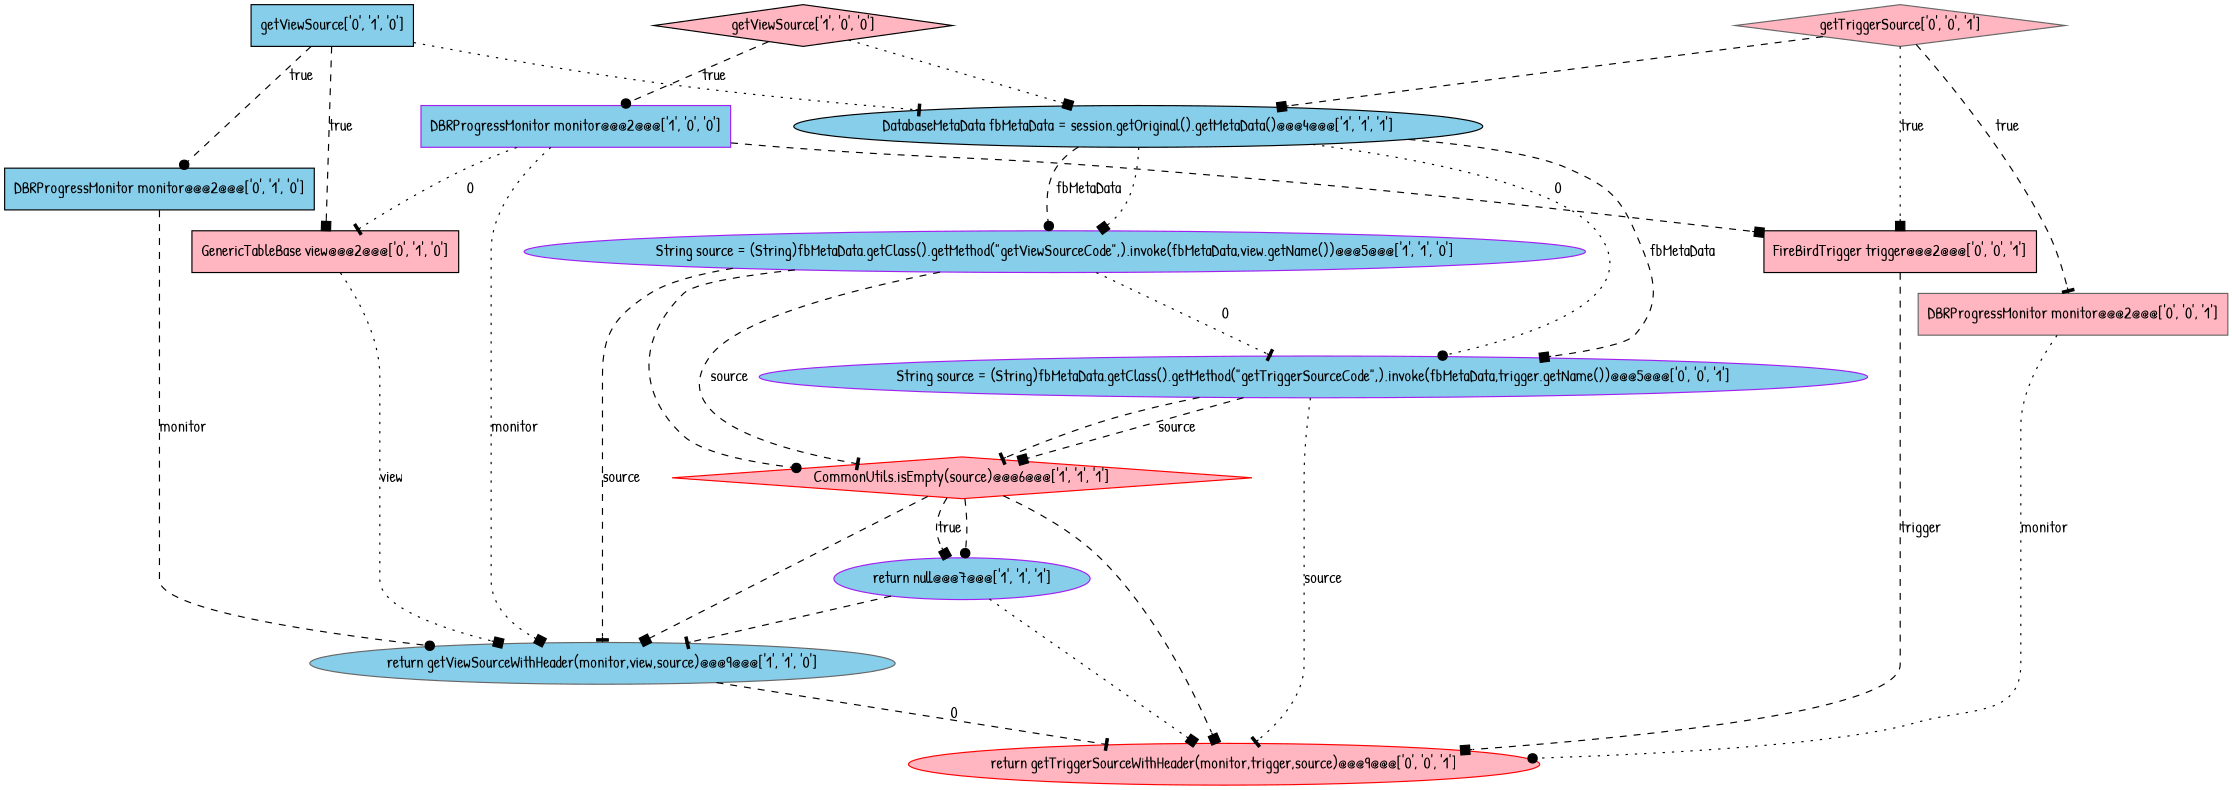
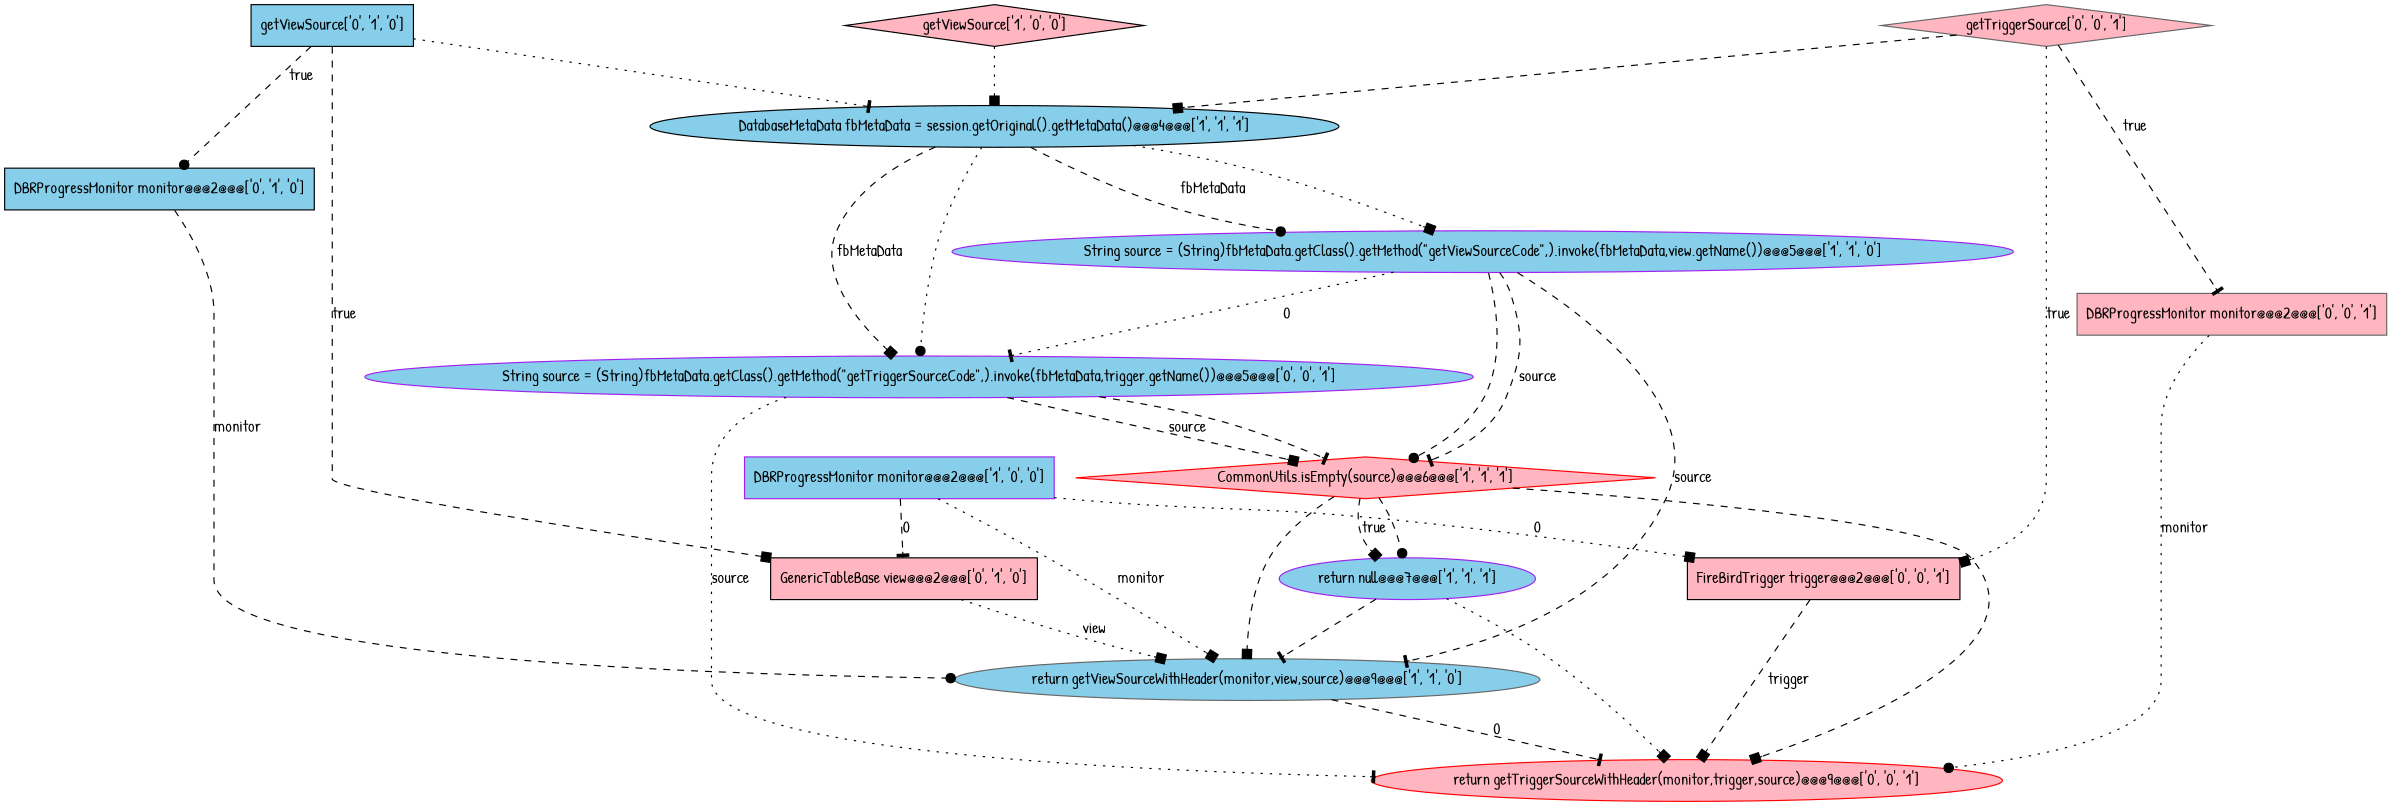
edge "getViewSource['1', '0', '0']" -> "DBRProgressMonitor monitor@@@2@@@['1', '0', '0']": removed, label "true"
edge "DBRProgressMonitor monitor@@@2@@@['1', '0', '0']" -> "FireBirdTrigger trigger@@@2@@@['0', '0', '1']": style dashed -> dotted
edge "DBRProgressMonitor monitor@@@2@@@['1', '0', '0']" -> "GenericTableBase view@@@2@@@['0', '1', '0']": style dotted -> dashed
